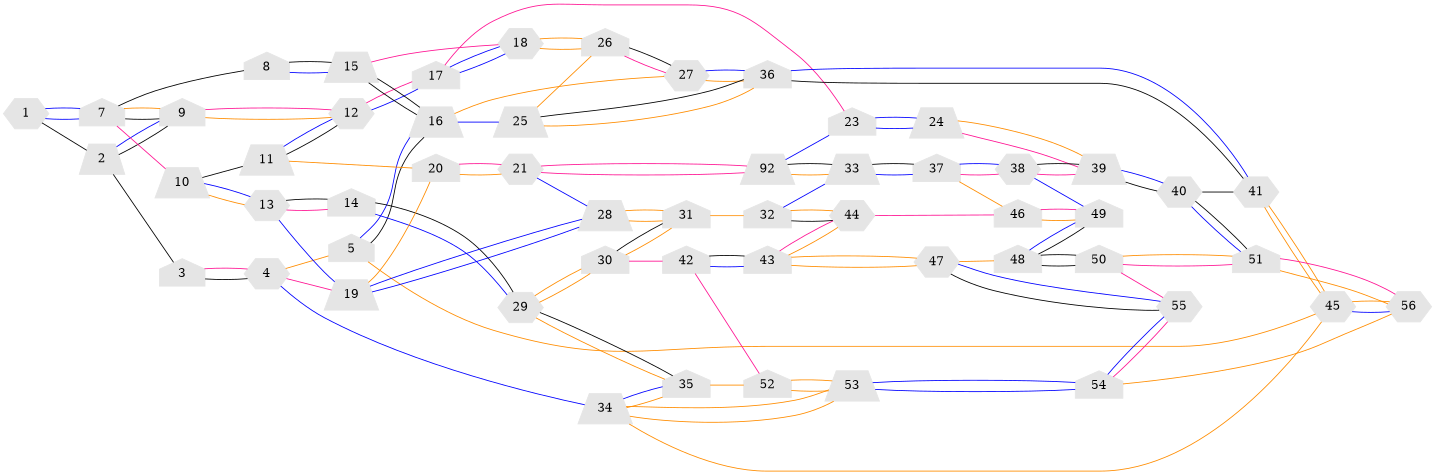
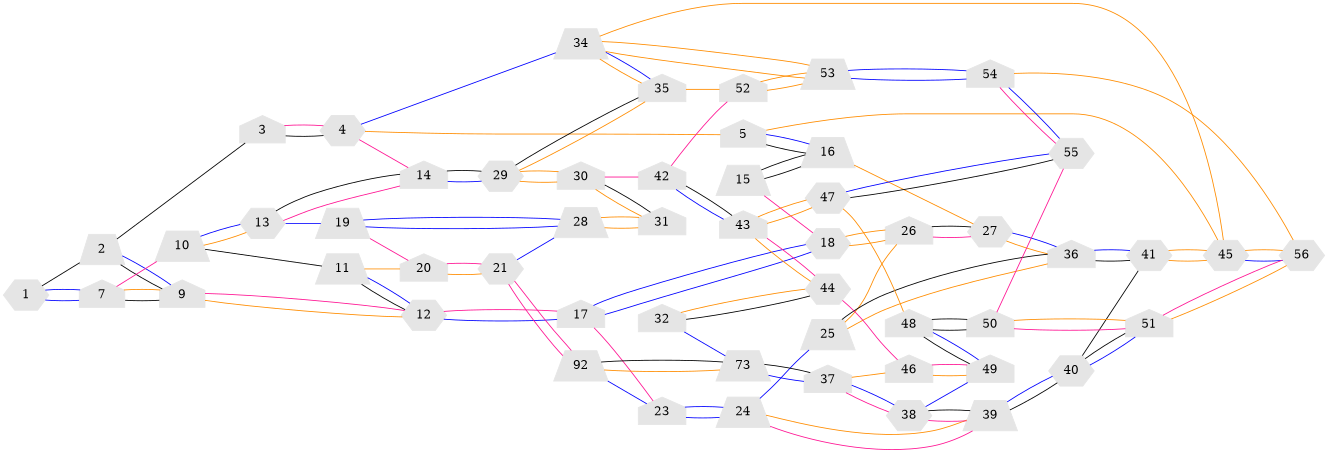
node "8": removed
edge "16" -- "25": now "24" -- "25"
node "33": label "33" -> "73"
edge "31" -- "32": removed
edge "20" -- "19": color darkorange -> deeppink
edge "4" -- "19": now "4" -- "14"
